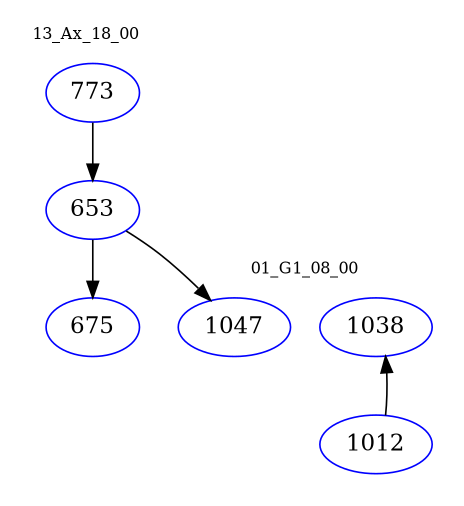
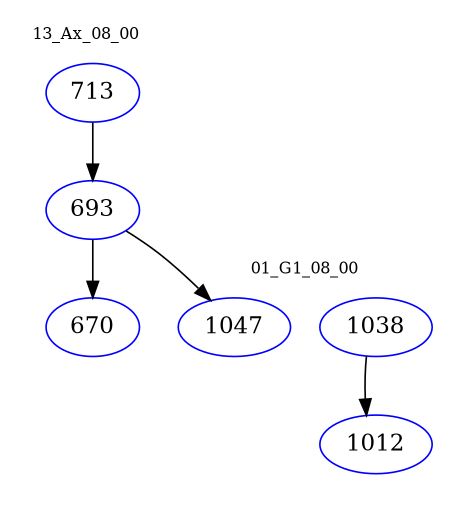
cluster "13_Ax_18_00": label "13_Ax_18_00" -> "13_Ax_08_00"
node "773": label "773" -> "713"
node "653": label "653" -> "693"
node "675": label "675" -> "670"
edge "1012" -> "1038": reversed
